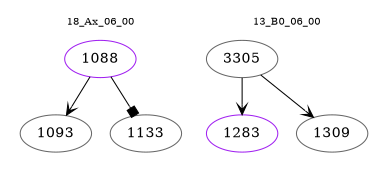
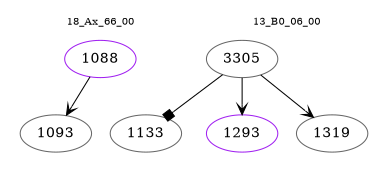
cluster "18_Ax_06_00": label "18_Ax_06_00" -> "18_Ax_66_00"
edge "1088" -> "1133": now "3305" -> "1133"
node "1283": label "1283" -> "1293"
node "1309": label "1309" -> "1319"
